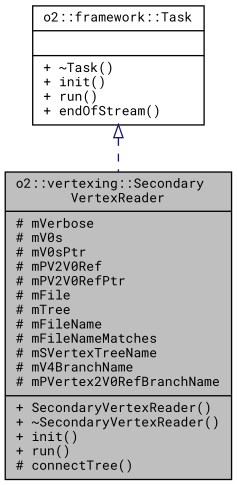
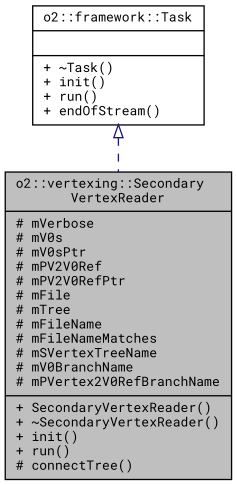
node "o2::vertexing::Secondary": text "# mV4BranchName" -> "# mV0BranchName"
